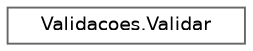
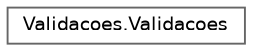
node "Validacoes.Validar": label "Validacoes.Validar" -> "Validacoes.Validacoes"
